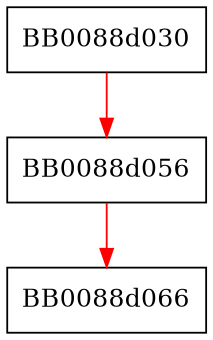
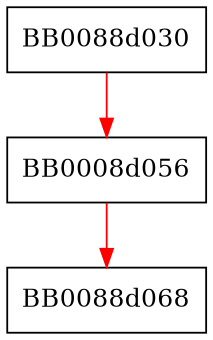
node "BB0088d056": label "BB0088d056" -> "BB0008d056"
node "BB0088d066": label "BB0088d066" -> "BB0088d068"
